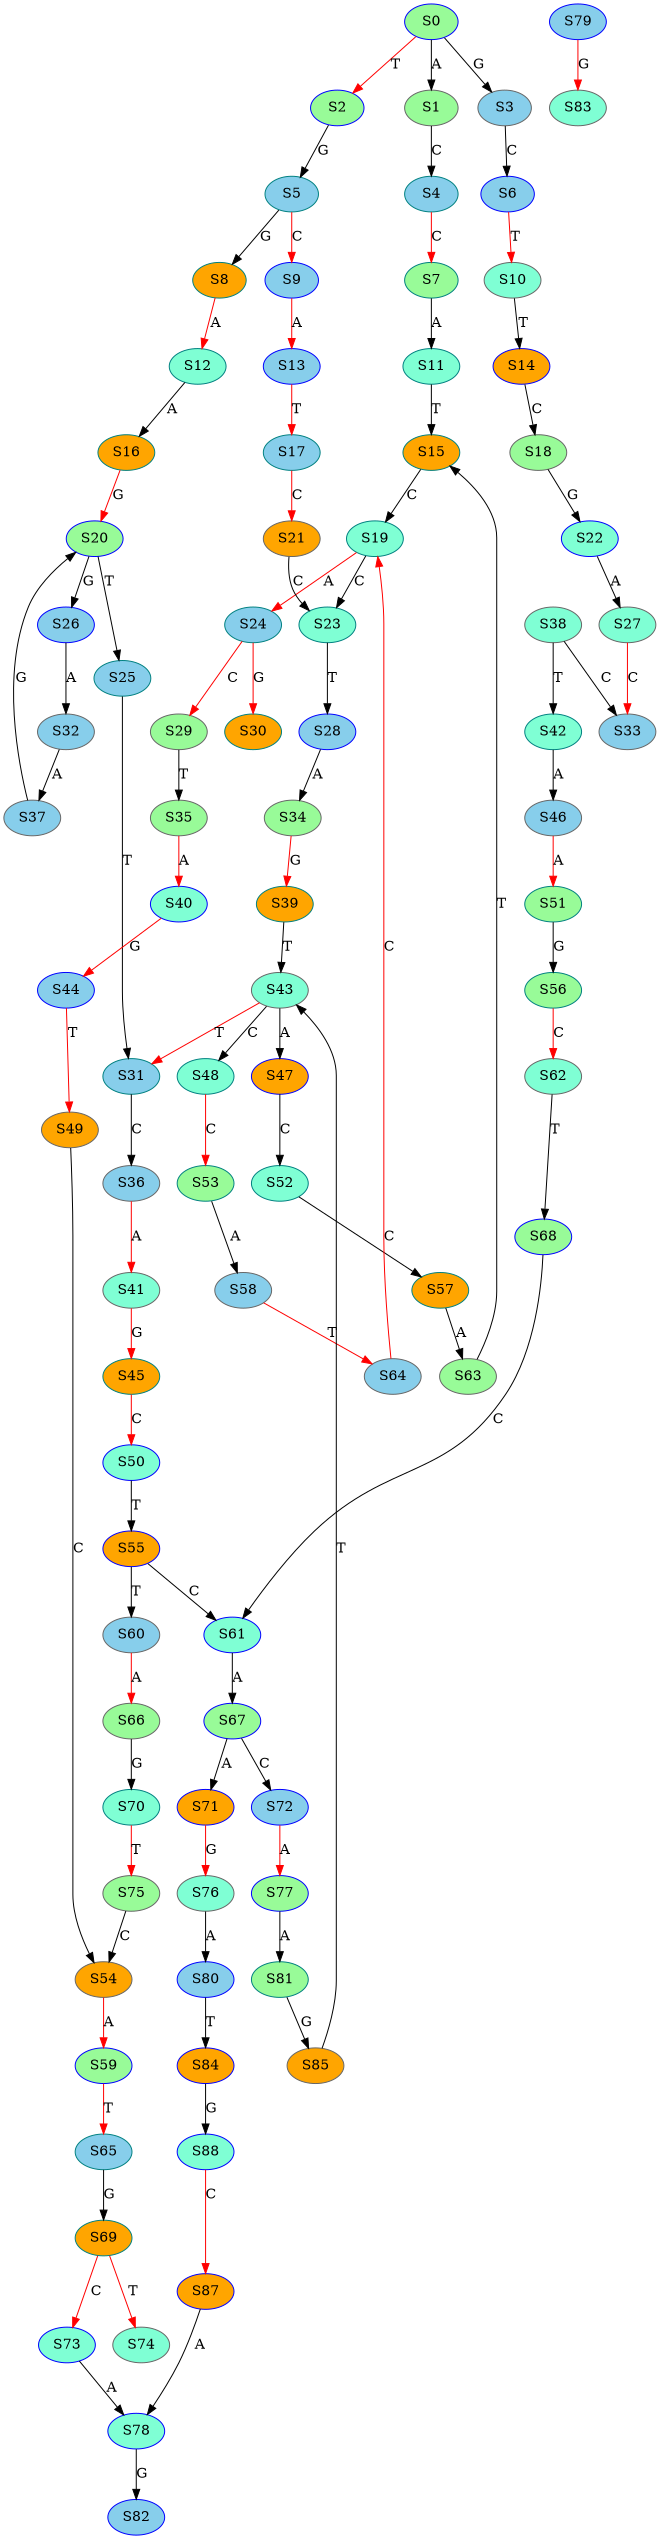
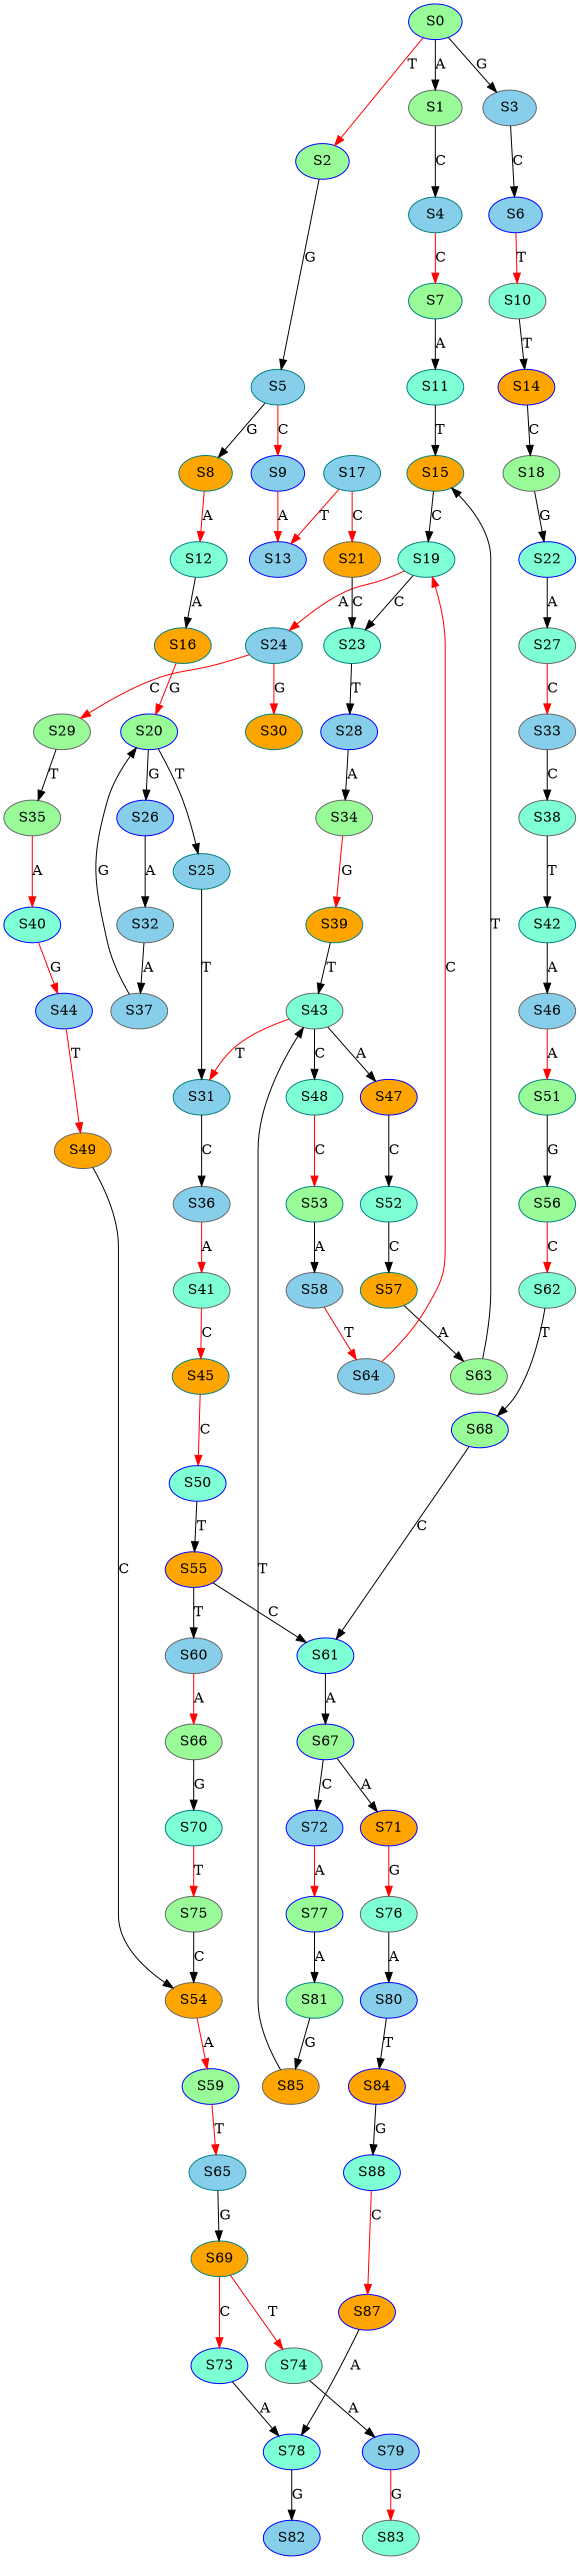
edge "S13" -> "S17": reversed
edge "S38" -> "S33": reversed
edge "S41" -> "S45": label "G" -> "C"
edge "S74" -> "S79": added, label "A"
